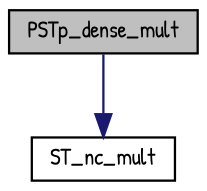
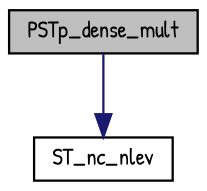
node "ST_nc_mult": label "ST_nc_mult" -> "ST_nc_nlev"
